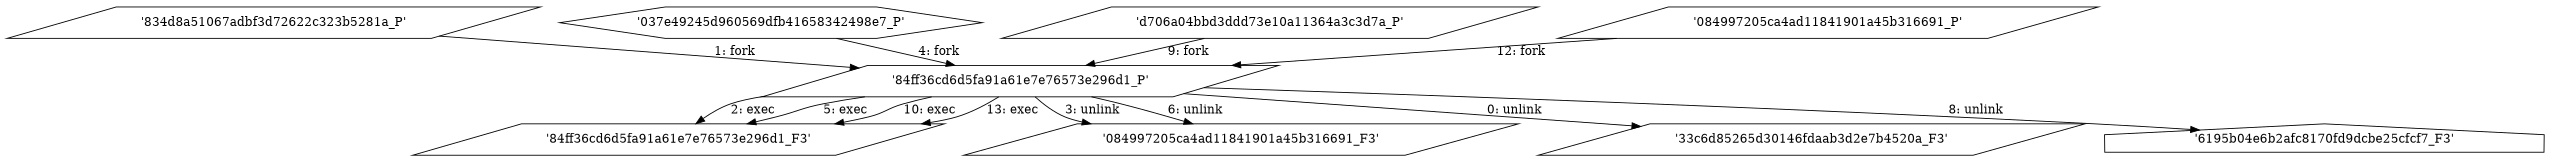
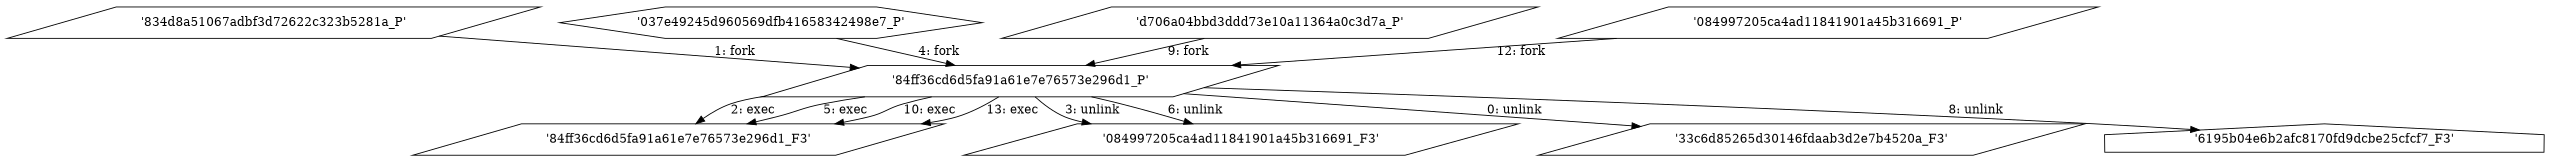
node "'d706a04bbd3ddd73e10a11364a3c3d7a_P'": label "'d706a04bbd3ddd73e10a11364a3c3d7a_P'" -> "'d706a04bbd3ddd73e10a11364a0c3d7a_P'"
